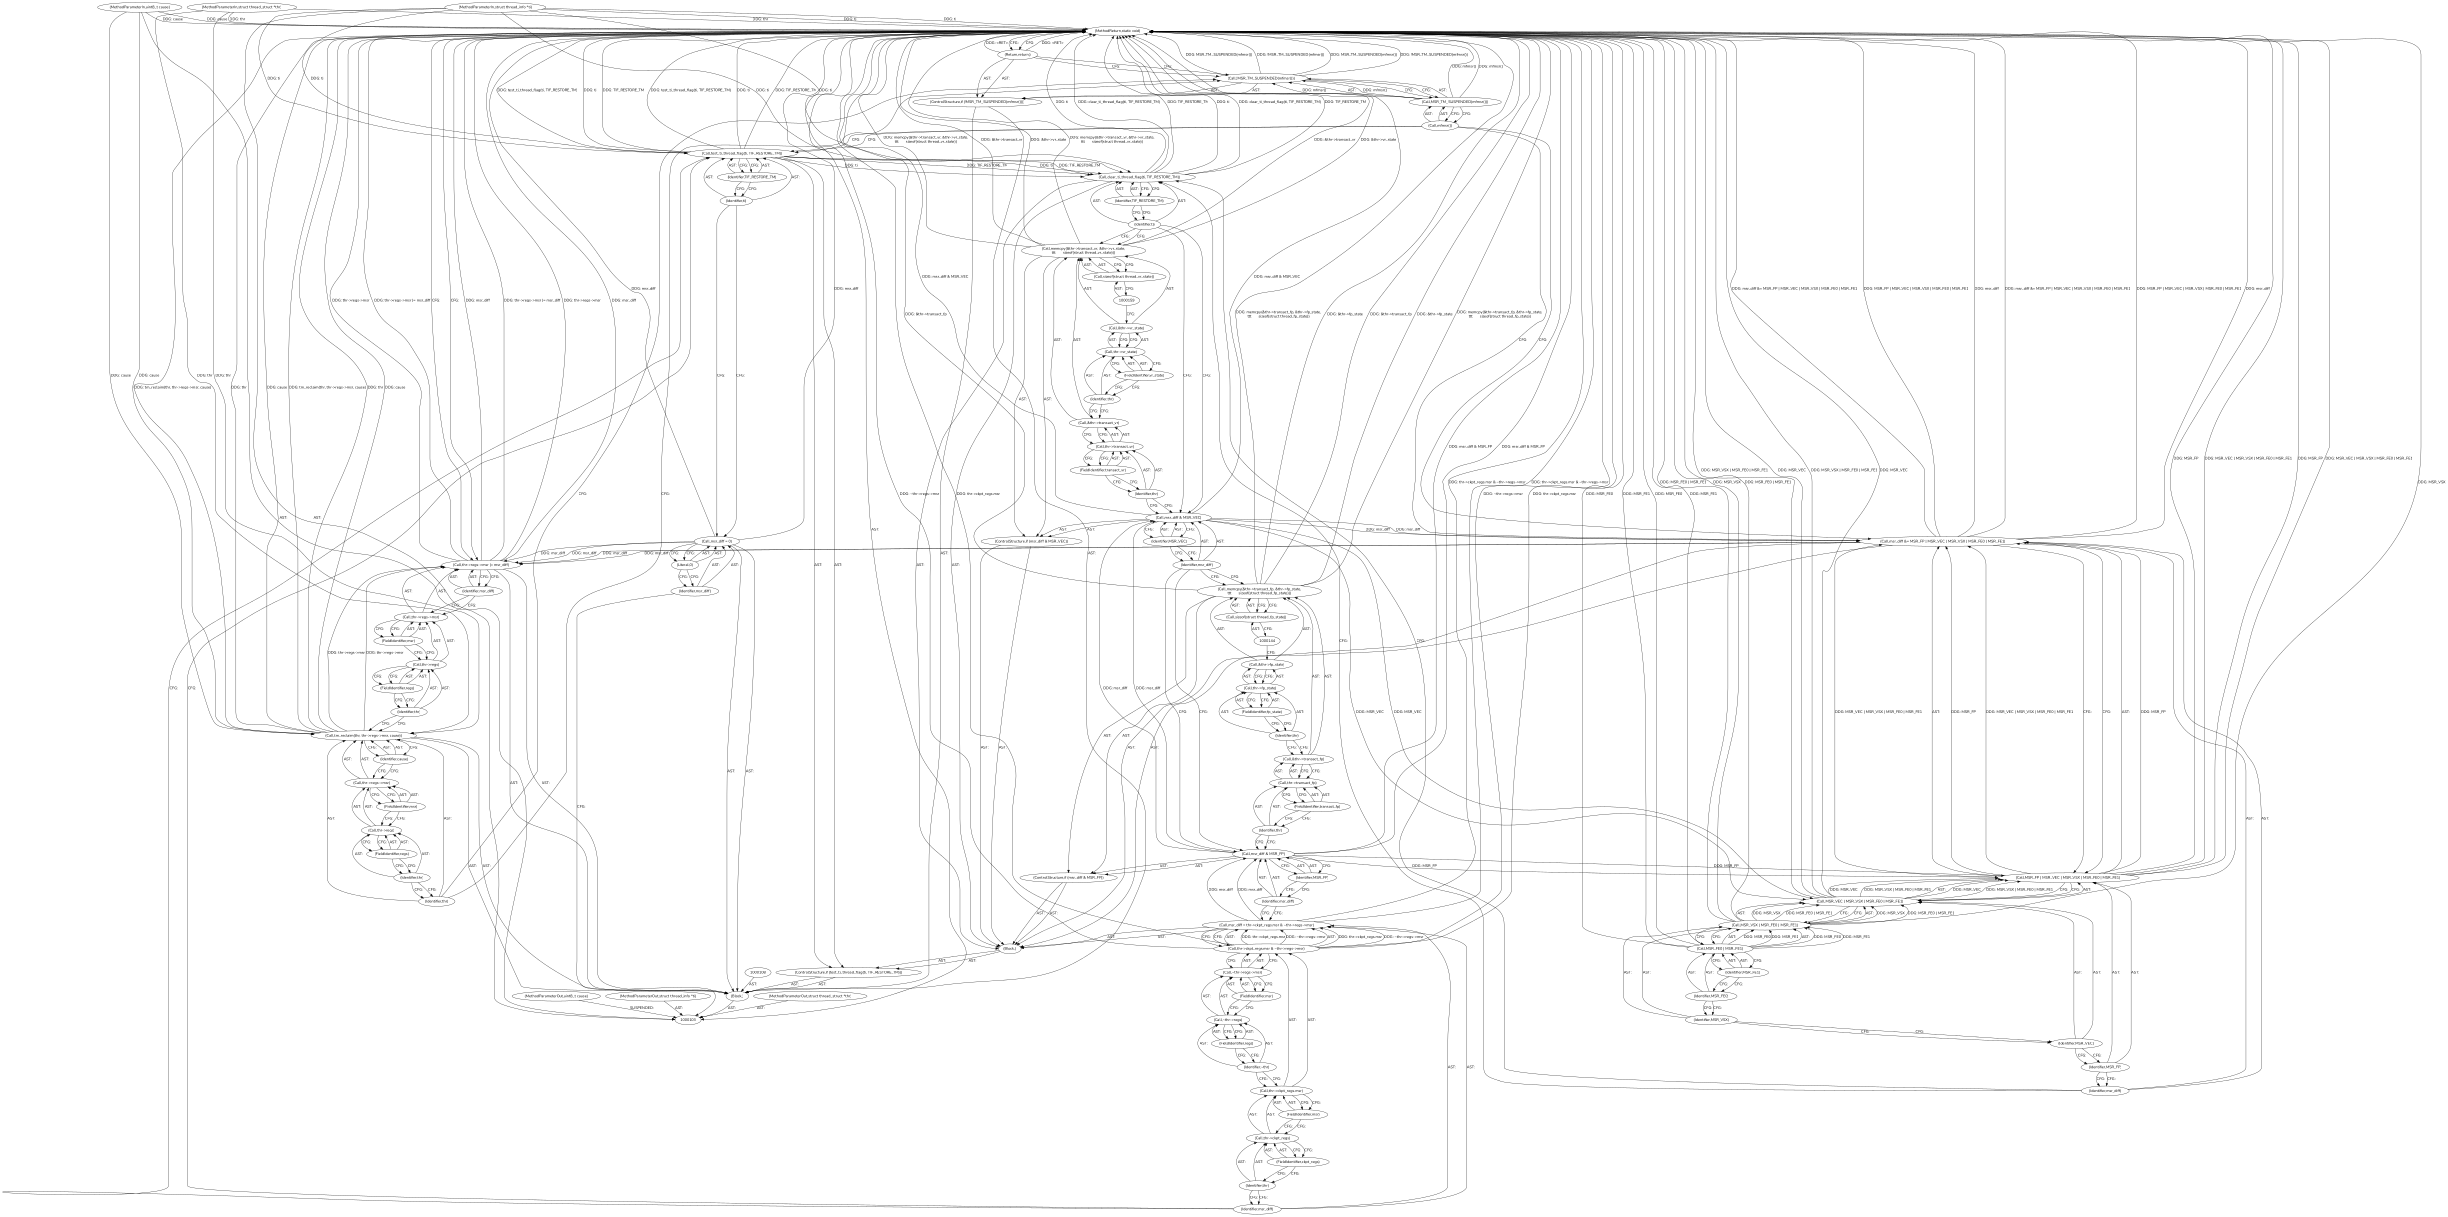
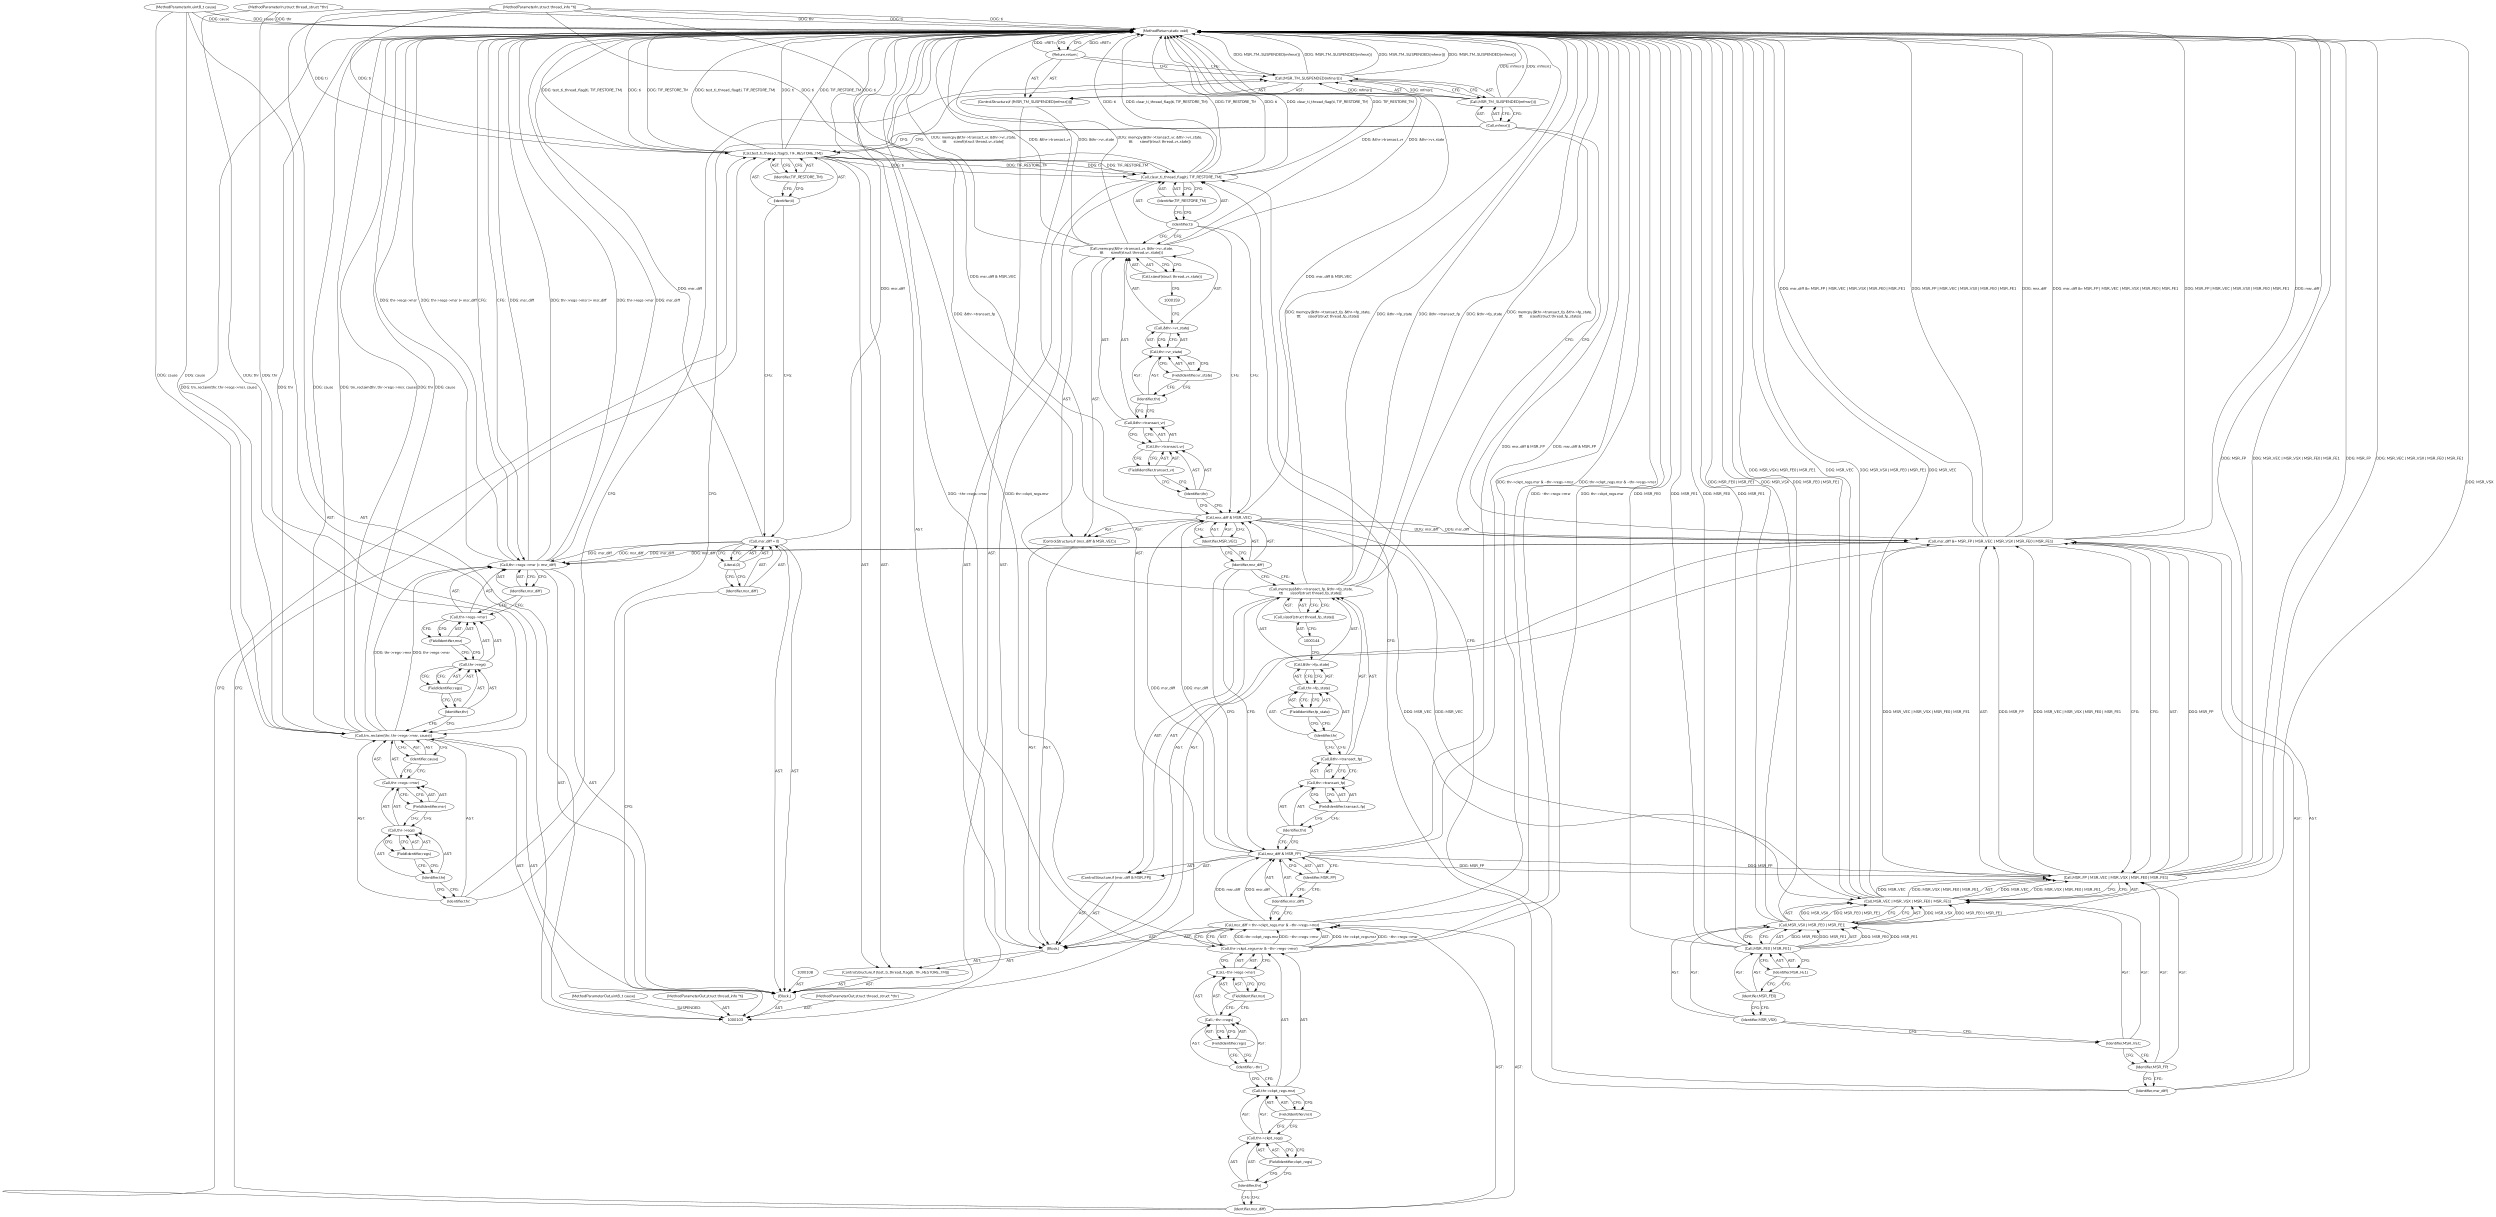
edge "1000159" -> "(Call,sizeof(struct thread_vr_state))": removed, label "AST:"
